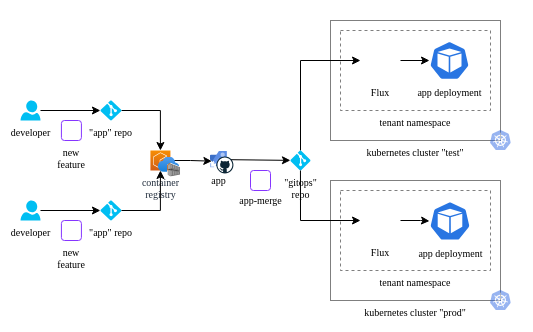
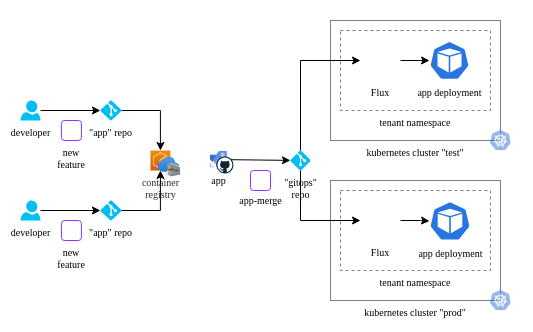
edge "containerregistry" -> "app": removed
